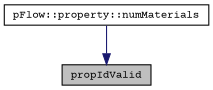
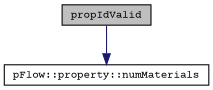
edge "pFlow::property::numMaterials" -> "propIdValid": reversed
